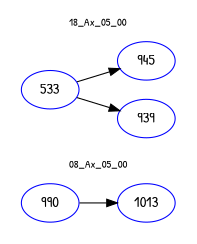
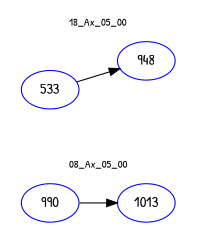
node "945": label "945" -> "948"
node "939": removed
